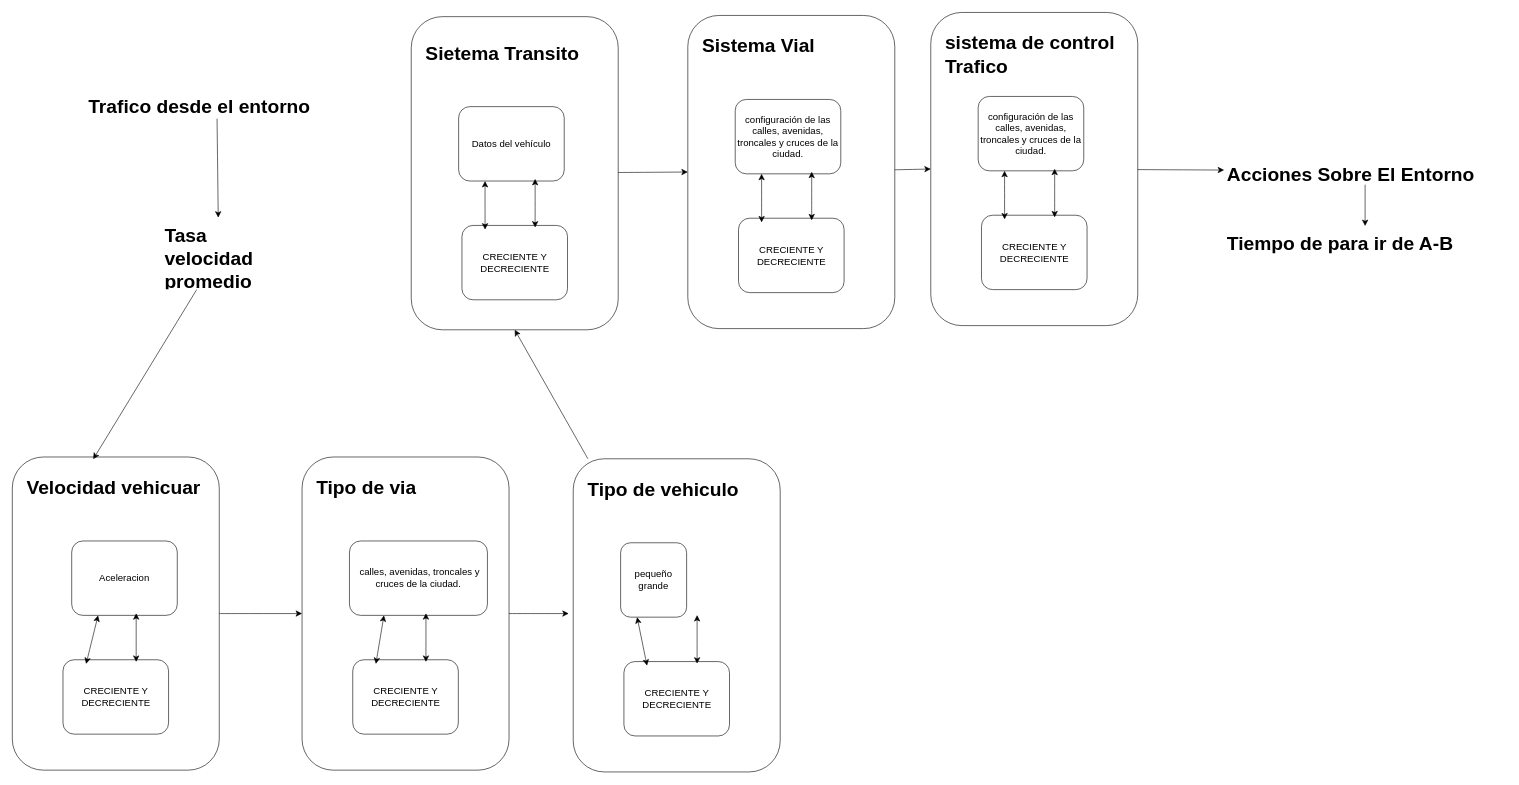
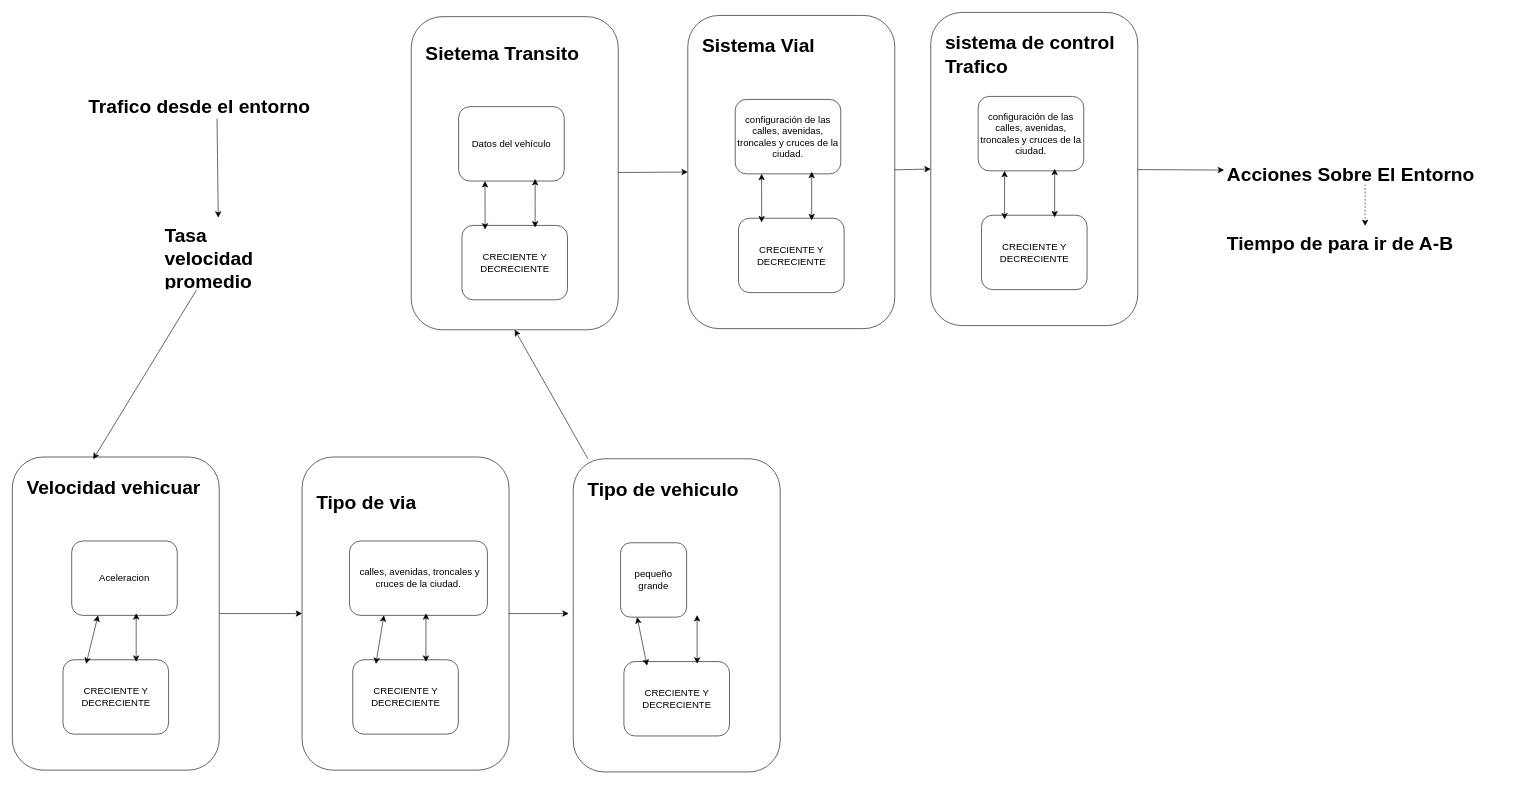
edge "Acciones Sobre El Entorno" -> "Tiempo de para ir de A-B": style solid -> dashed
node "Tipo de via": moved (409, 487) -> (409, 502)
